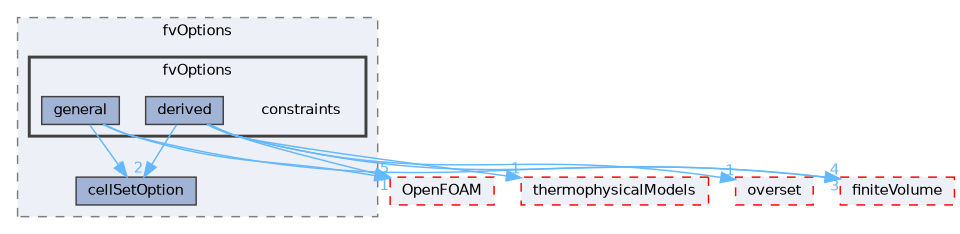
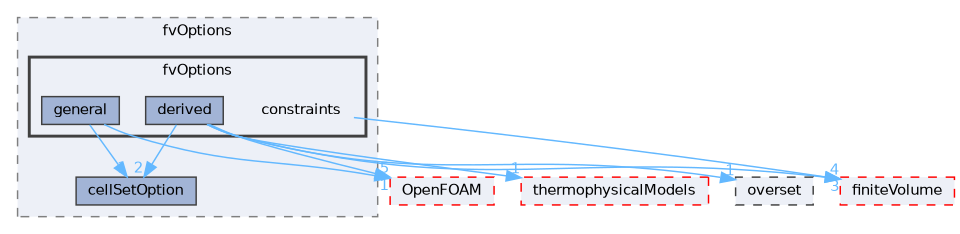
edge "general" -> "finiteVolume": now "constraints" -> "finiteVolume"
node "overset": color red -> grey25
